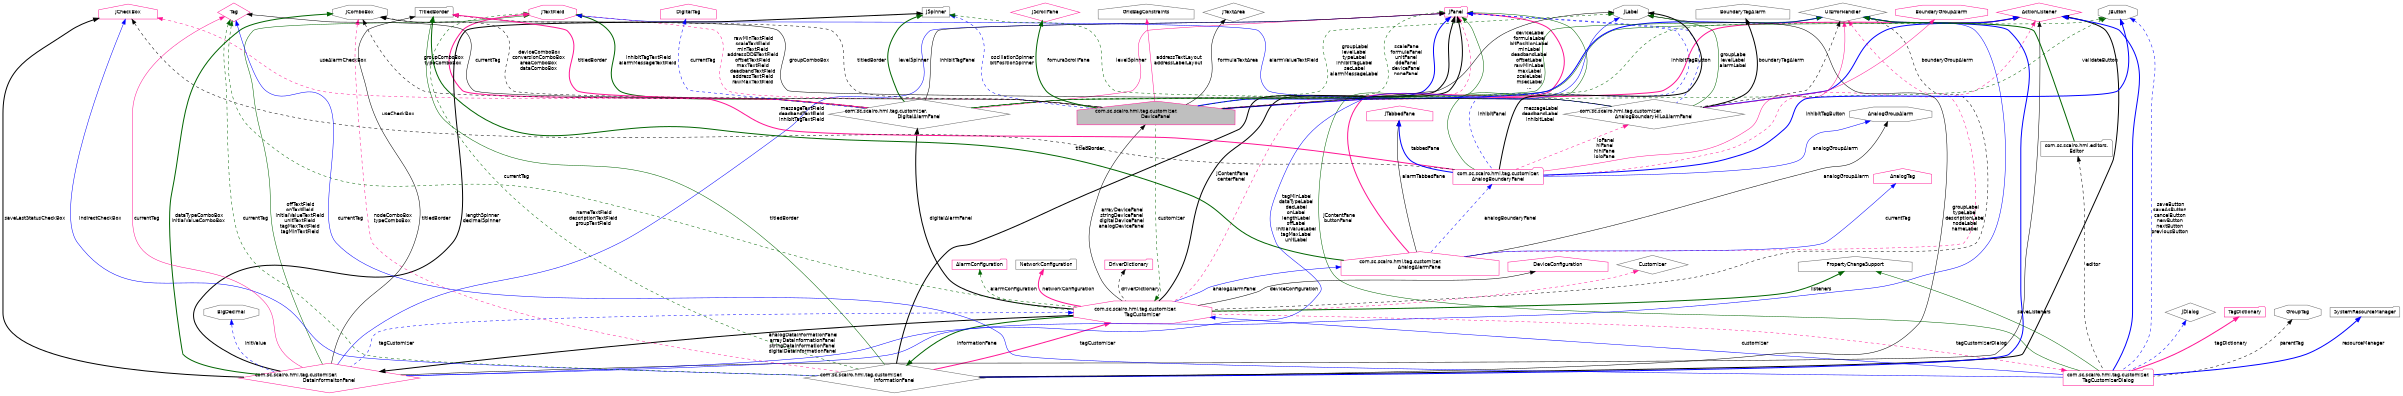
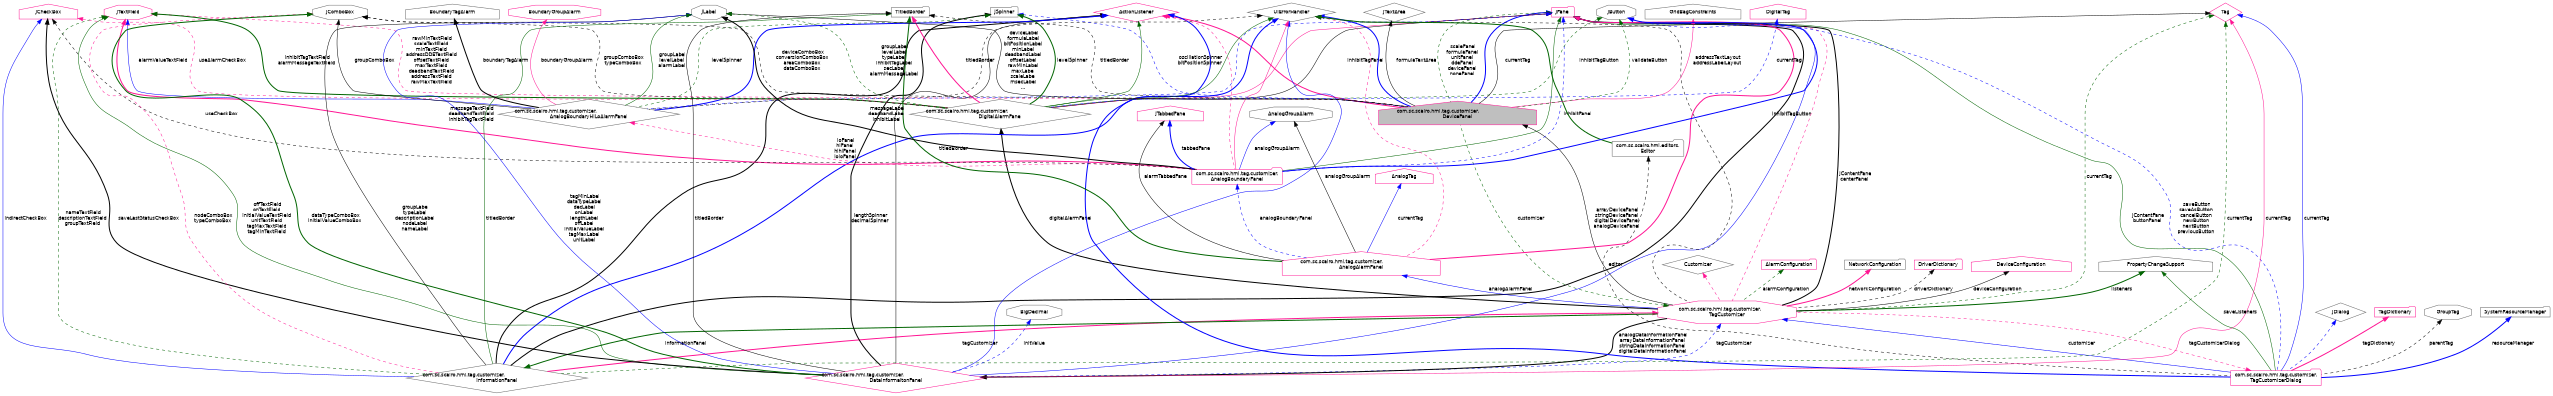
node "JScrollPane": removed
